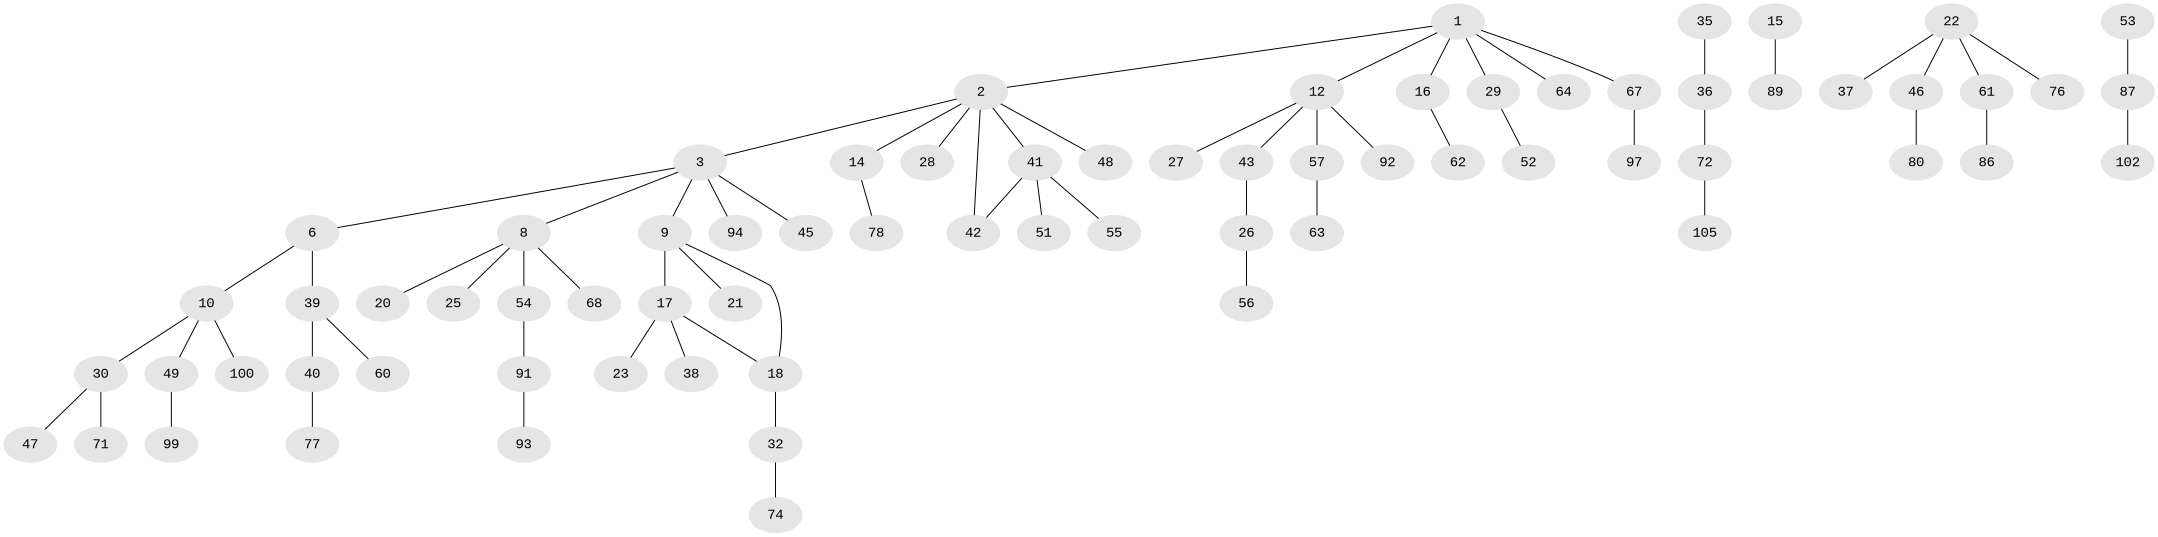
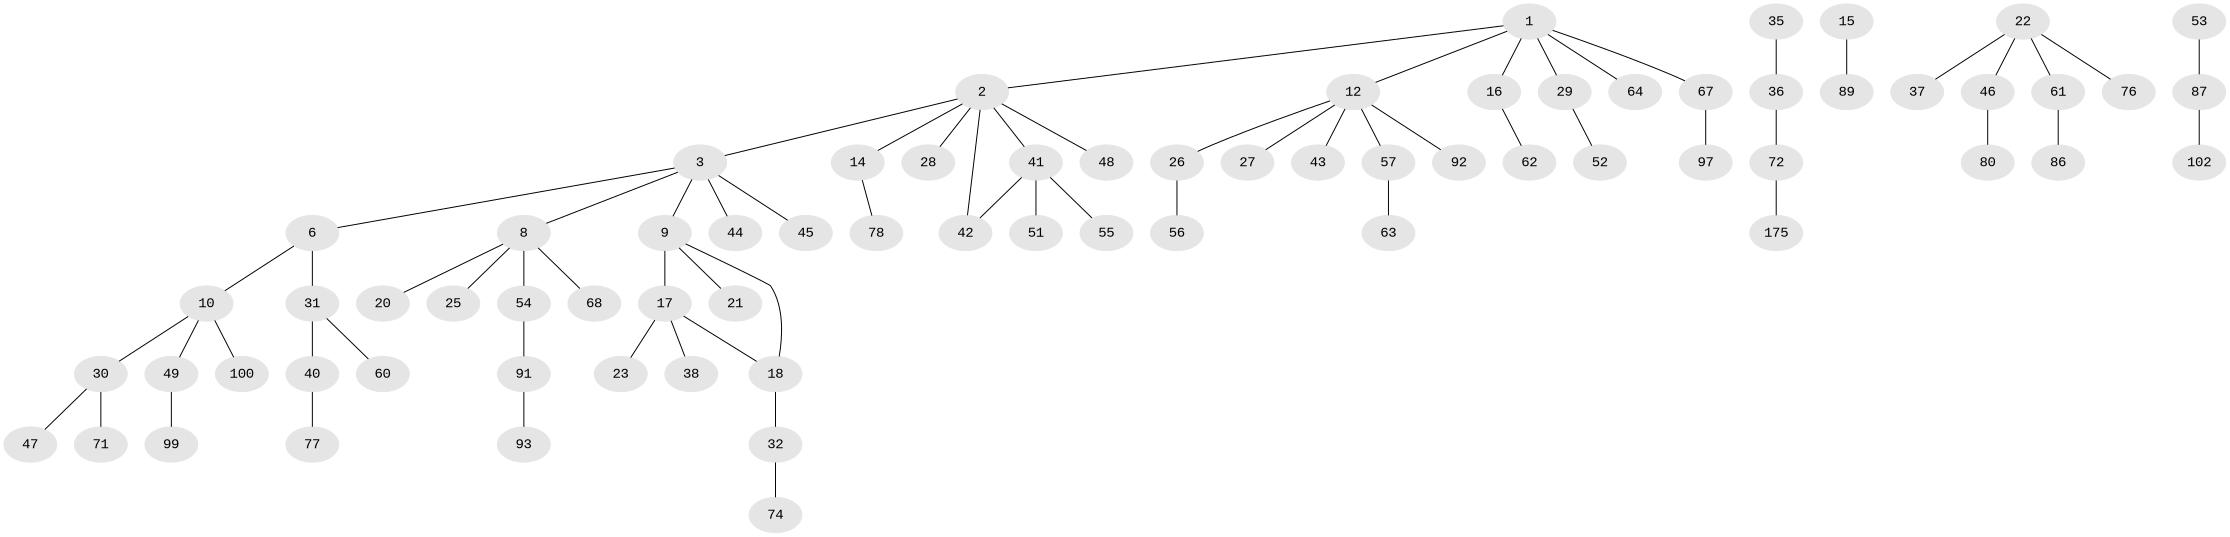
edge "43" -- "26": now "12" -- "26"
node "94": label "94" -> "44"
node "105": label "105" -> "175"
node "39": label "39" -> "31"
